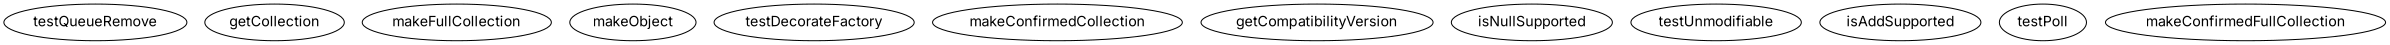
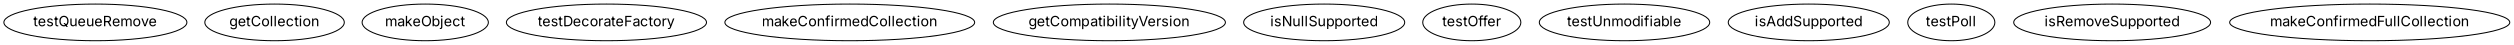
node "makeFullCollection": removed
node "testOffer": added
node "isRemoveSupported": added
